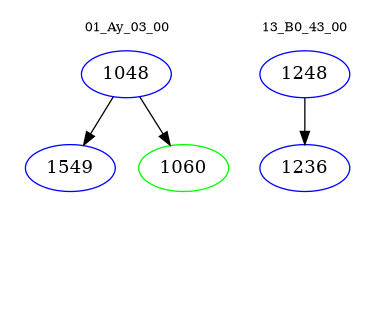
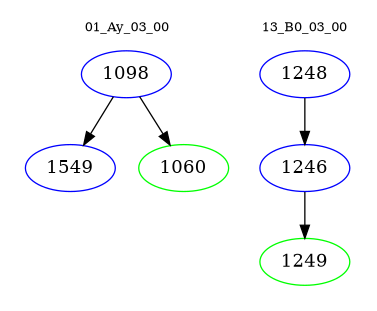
cluster "13_B0_43_00": label "13_B0_43_00" -> "13_B0_03_00"
node "1048": label "1048" -> "1098"
node "1236": label "1236" -> "1246"
node "1249": added
